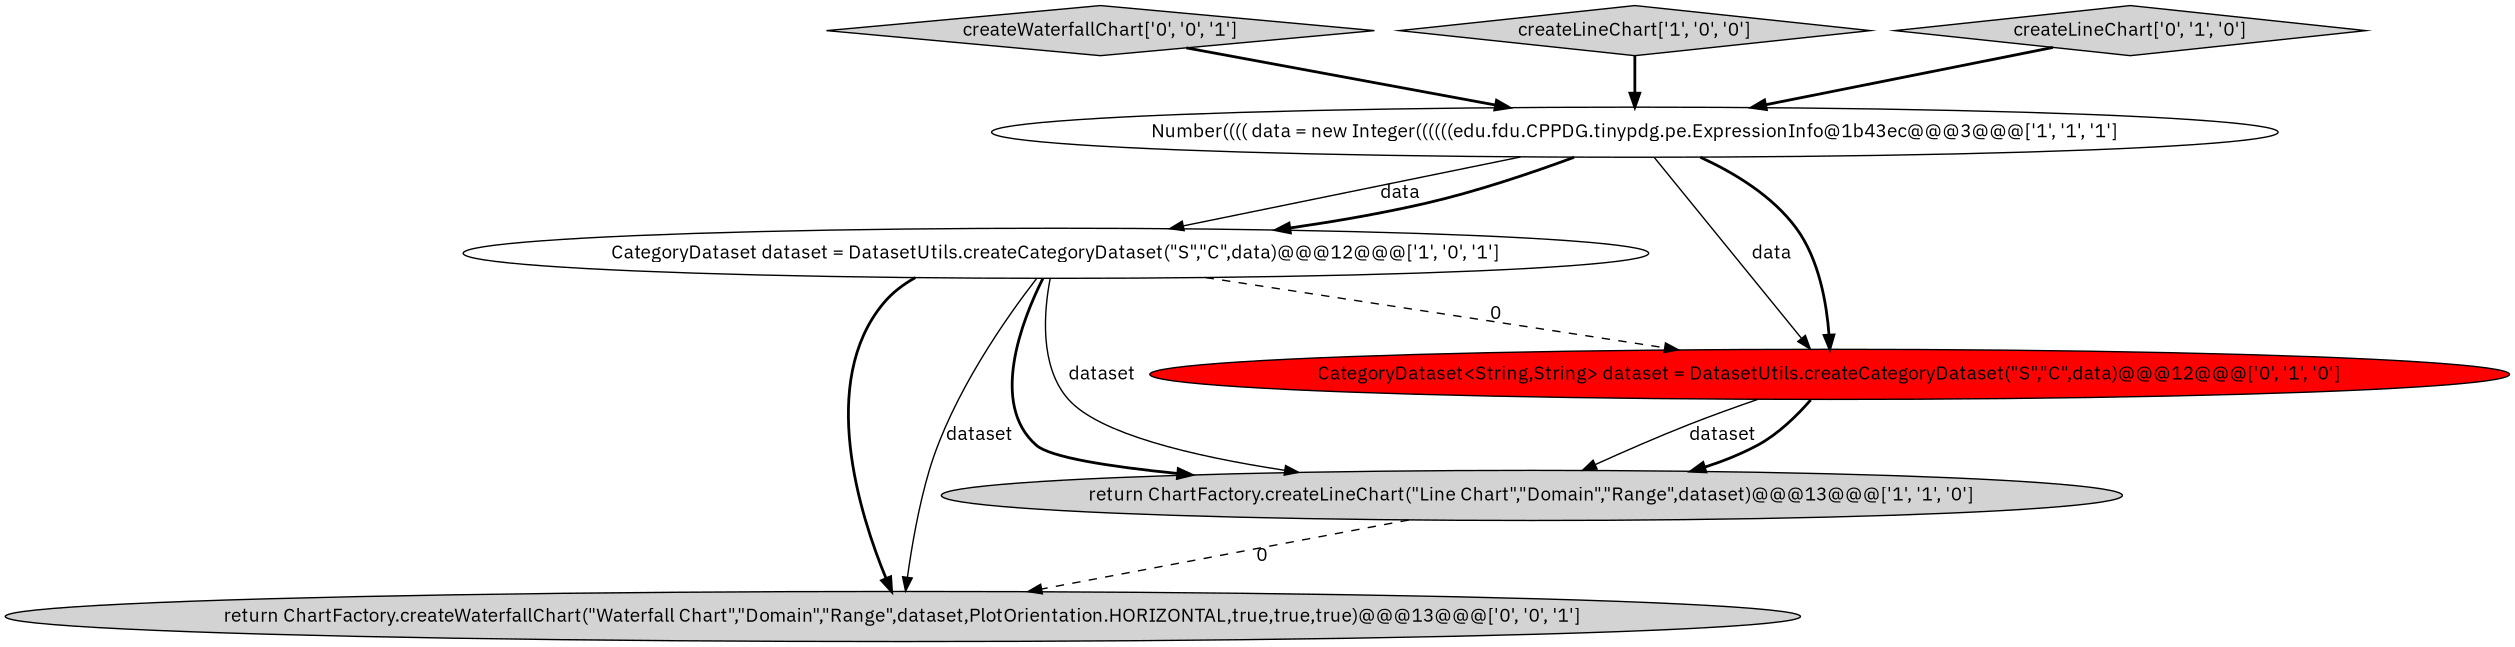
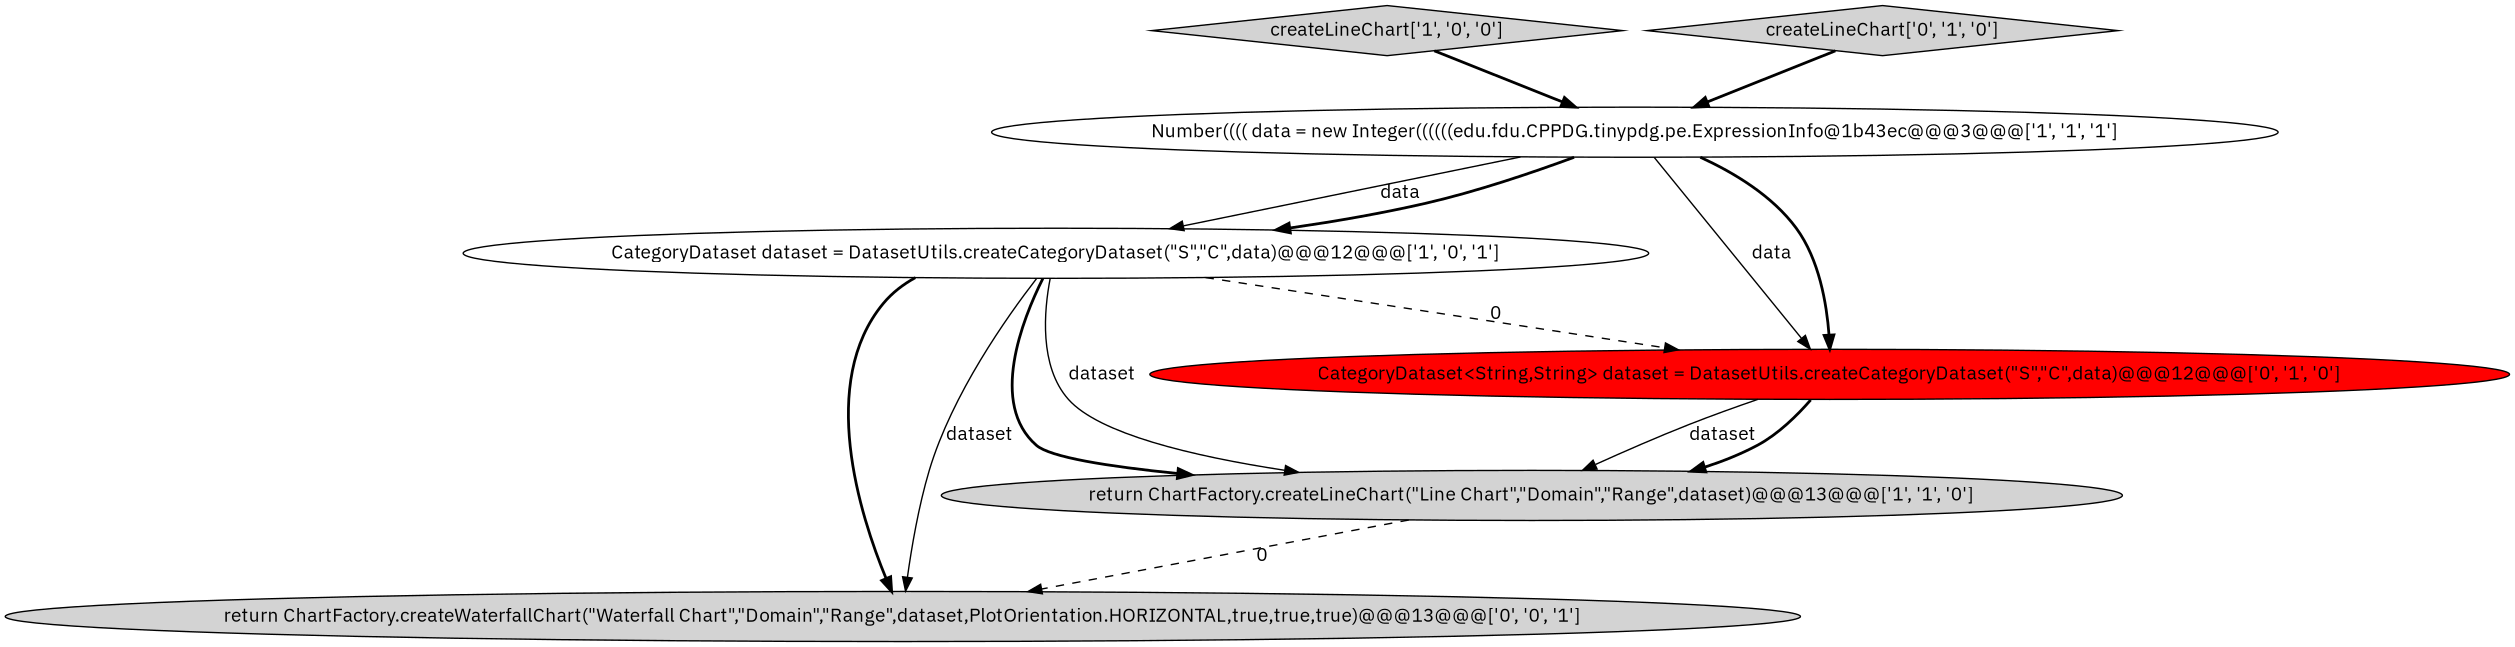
node "createWaterfallChart['0', '0', '1']": removed
